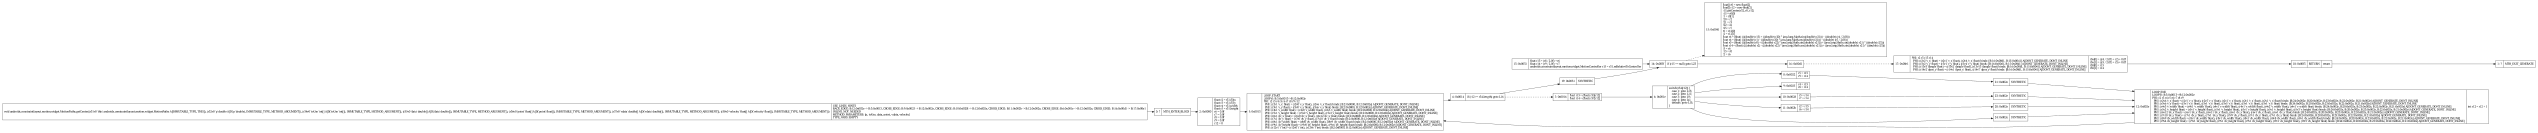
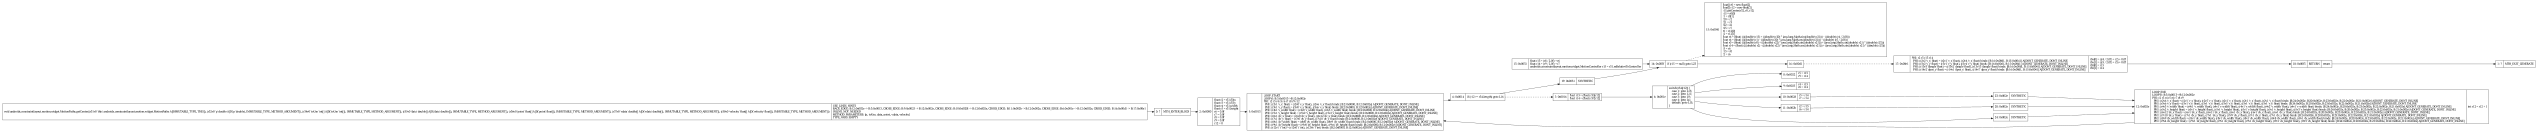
node "21: 0x002e": removed
